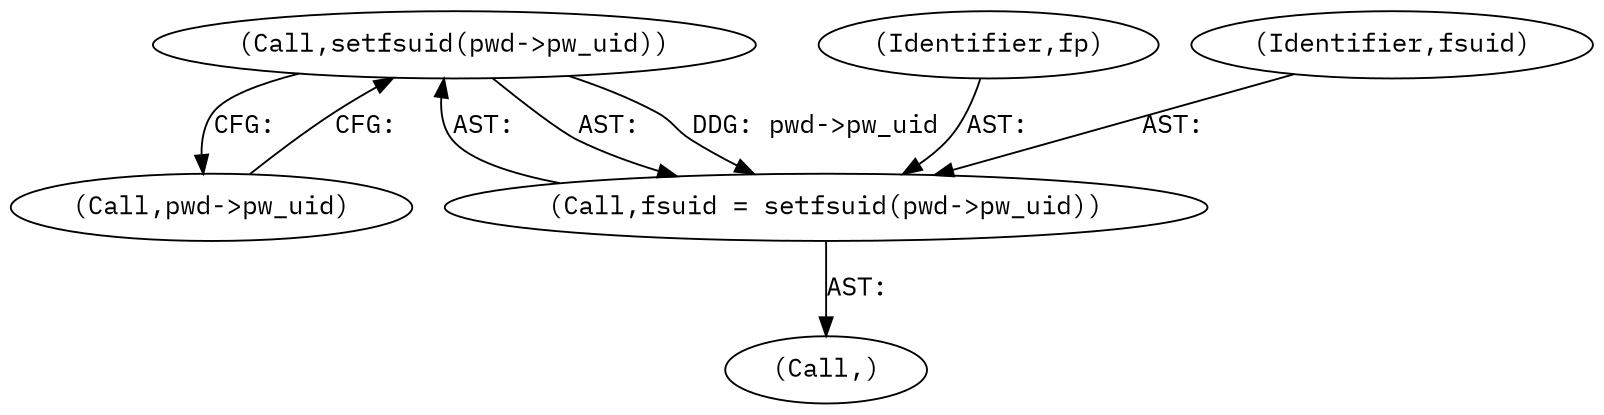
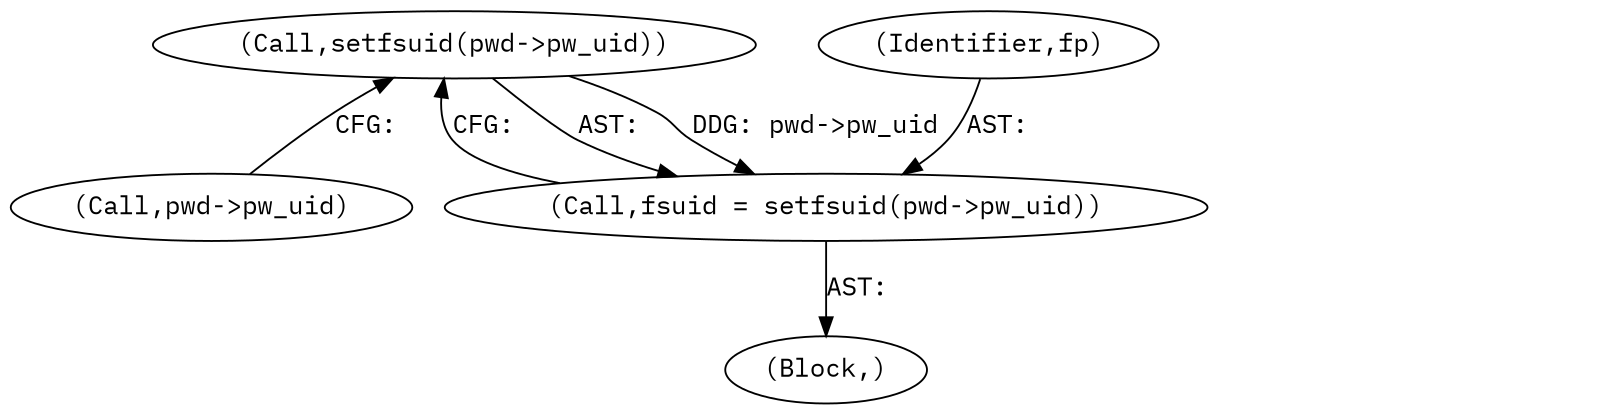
node "(Identifier,fsuid)": removed
edge "(Call,setfsuid(pwd->pw_uid))" -> "(Call,pwd->pw_uid)": removed, label "CFG:"
edge "(Call,fsuid = setfsuid(pwd->pw_uid))" -> "(Call,setfsuid(pwd->pw_uid))": label "AST: " -> "CFG: "
node "(Call,)": label "(Call,)" -> "(Block,)"
